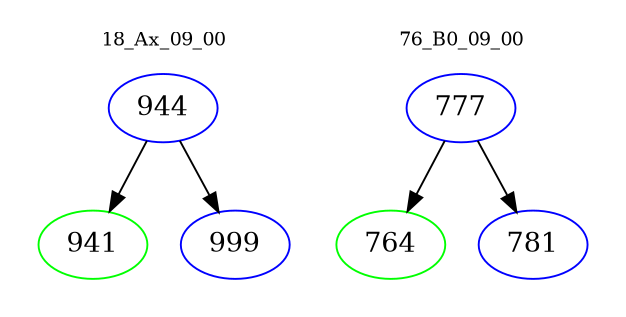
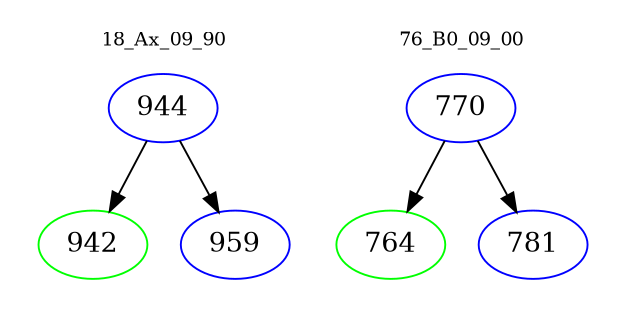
cluster "18_Ax_09_00": label "18_Ax_09_00" -> "18_Ax_09_90"
node "777": label "777" -> "770"
node "941": label "941" -> "942"
node "999": label "999" -> "959"
